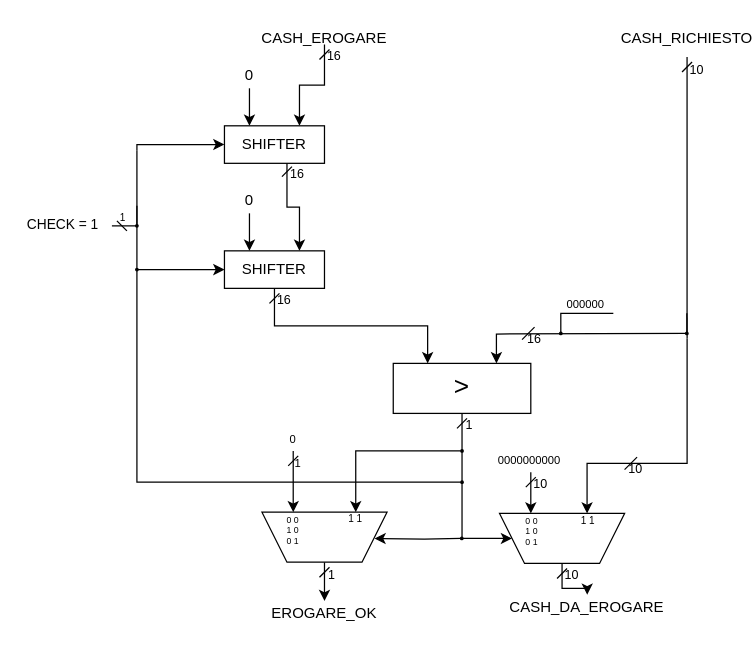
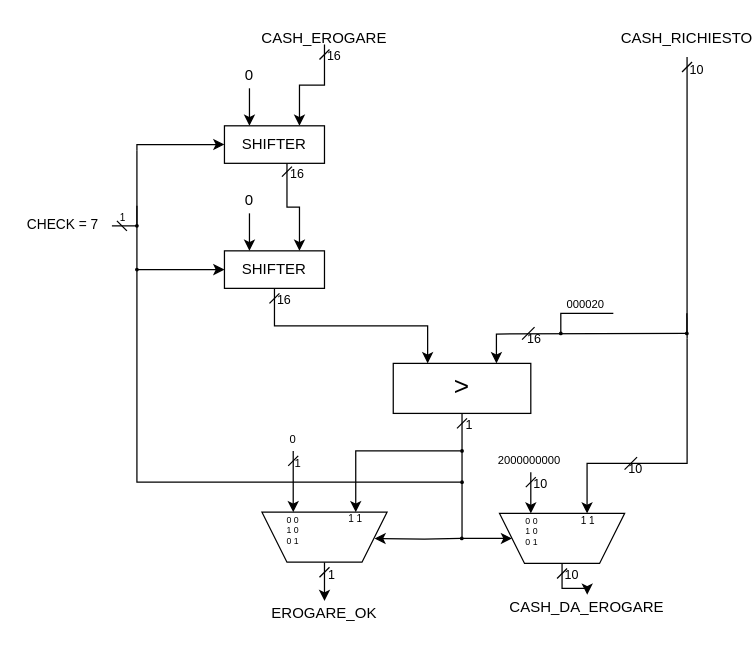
node "CHECK = 1": label "CHECK = 1" -> "CHECK = 7"
node "000000": label "000000" -> "000020"
node "0000000000": label "0000000000" -> "2000000000"
